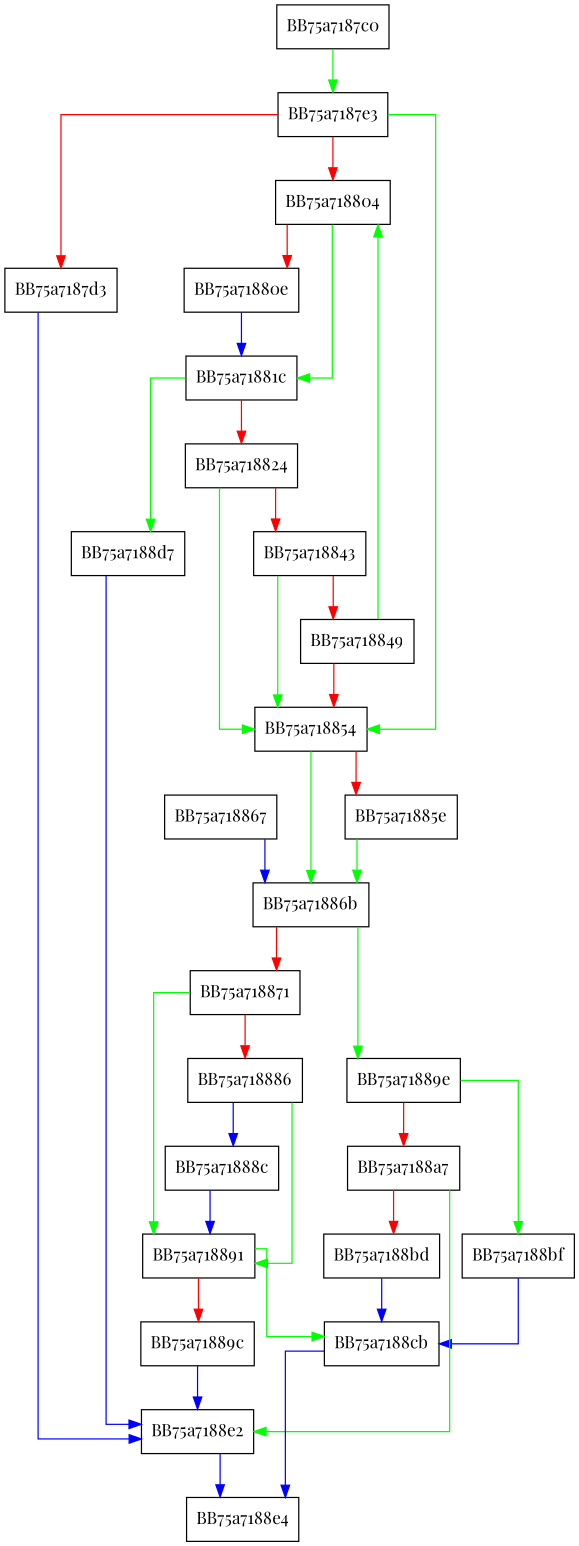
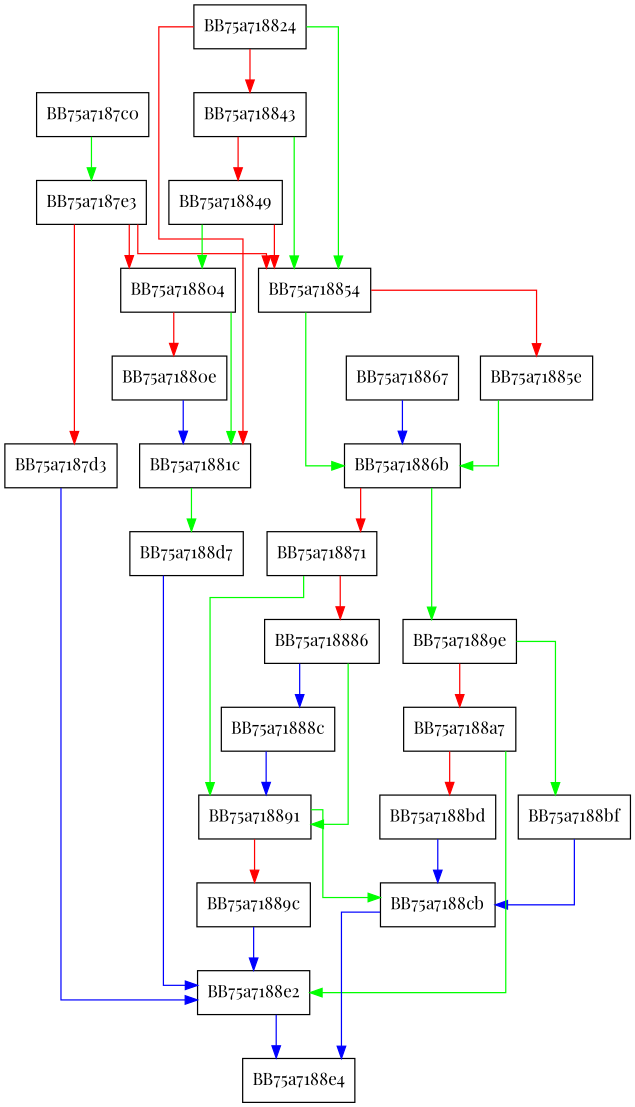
edge "BB75a71881c" -> "BB75a718824": reversed
edge "BB75a7187e3" -> "BB75a718854": color green -> red
